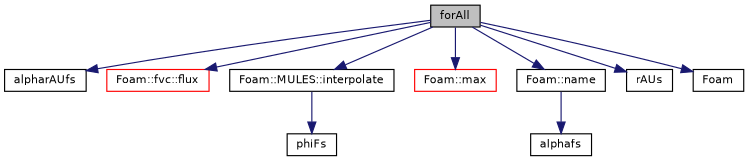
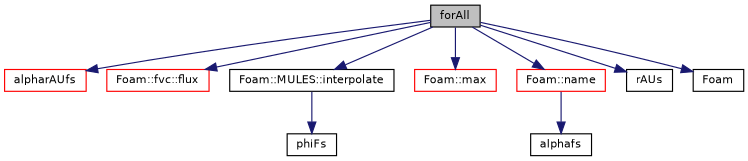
node "alpharAUfs": color black -> red
node "Foam::name": color black -> red
